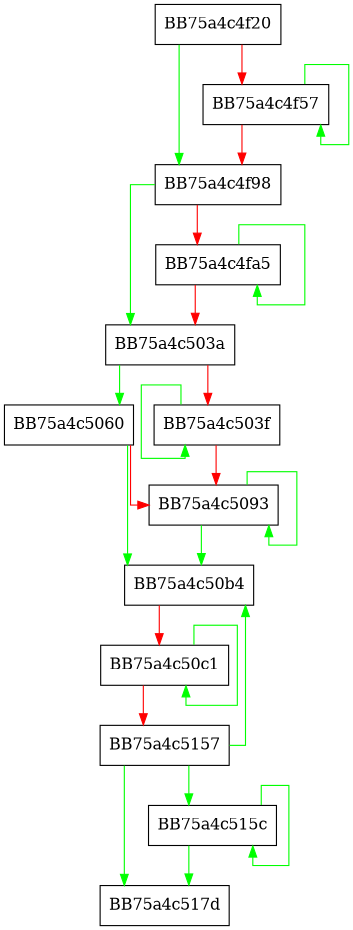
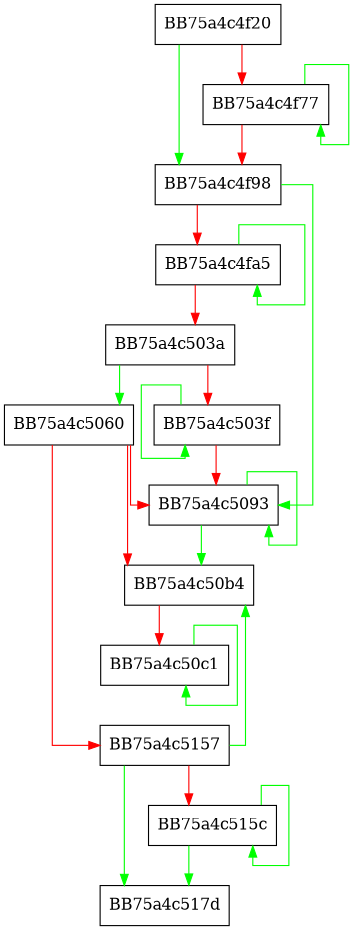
node "BB75a4c4f57": label "BB75a4c4f57" -> "BB75a4c4f77"
edge "BB75a4c4f98" -> "BB75a4c503a": now "BB75a4c4f98" -> "BB75a4c5093"
edge "BB75a4c5060" -> "BB75a4c50b4": color green -> red
edge "BB75a4c50c1" -> "BB75a4c5157": now "BB75a4c5060" -> "BB75a4c5157"
edge "BB75a4c5157" -> "BB75a4c515c": color green -> red
